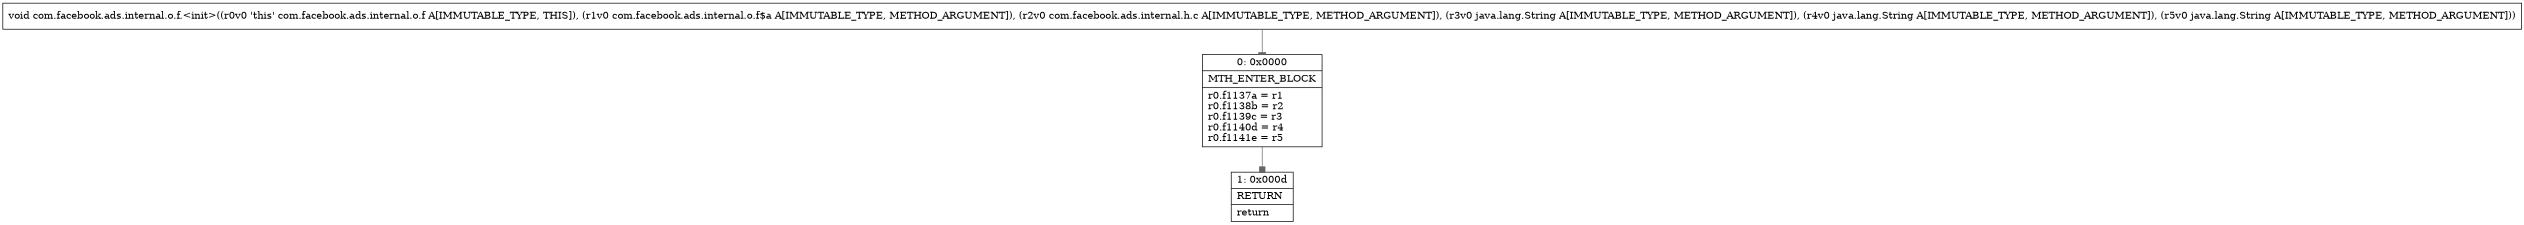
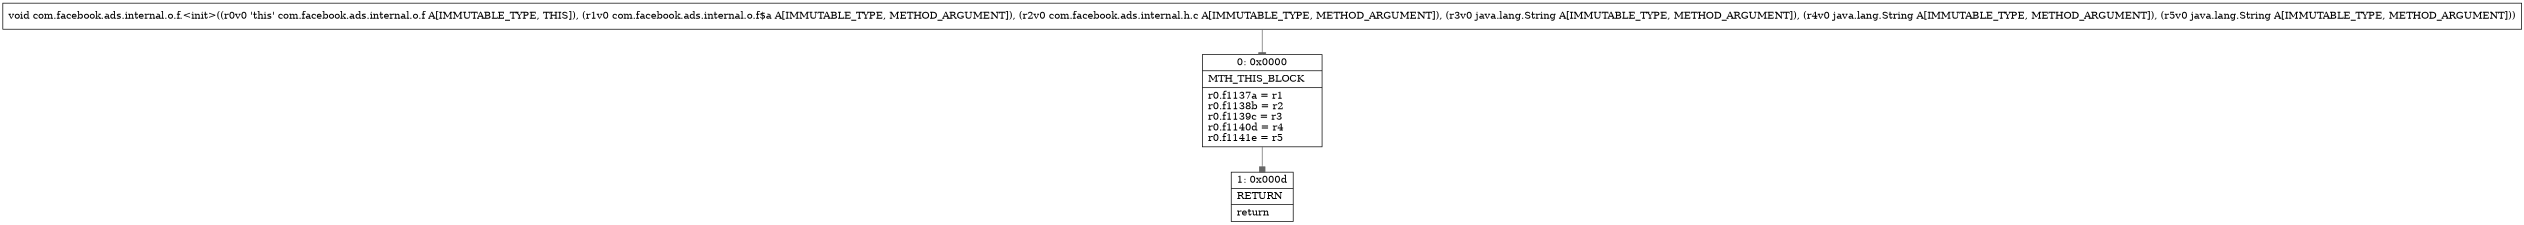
node "0: 0x0000": text "MTH_ENTER_BLOCK" -> "MTH_THIS_BLOCK"
